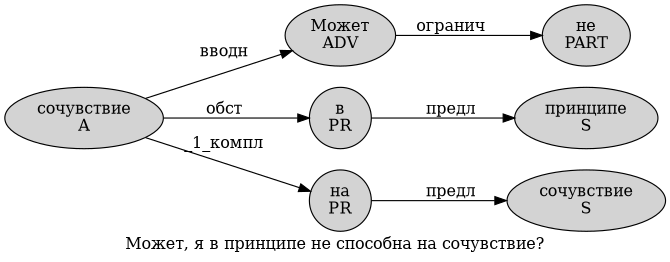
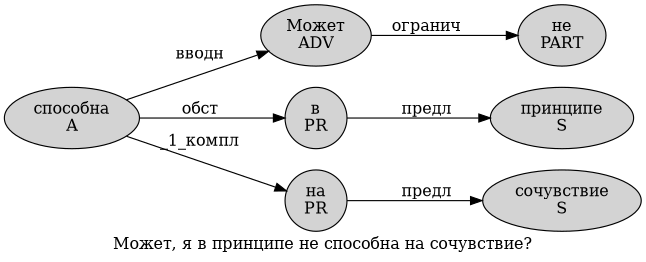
node "сочувствие A": label "сочувствие A" -> "способна A"
